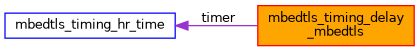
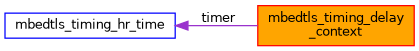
node "mbedtls_timing_delay _mbedtls": label "mbedtls_timing_delay _mbedtls" -> "mbedtls_timing_delay _context"
